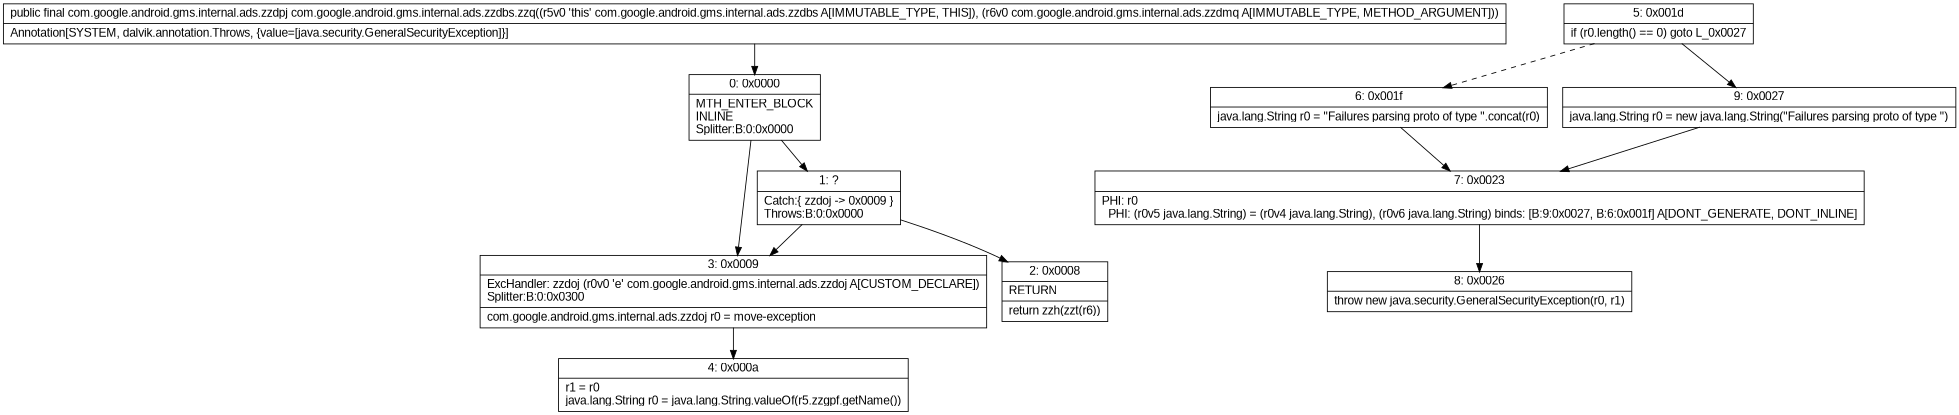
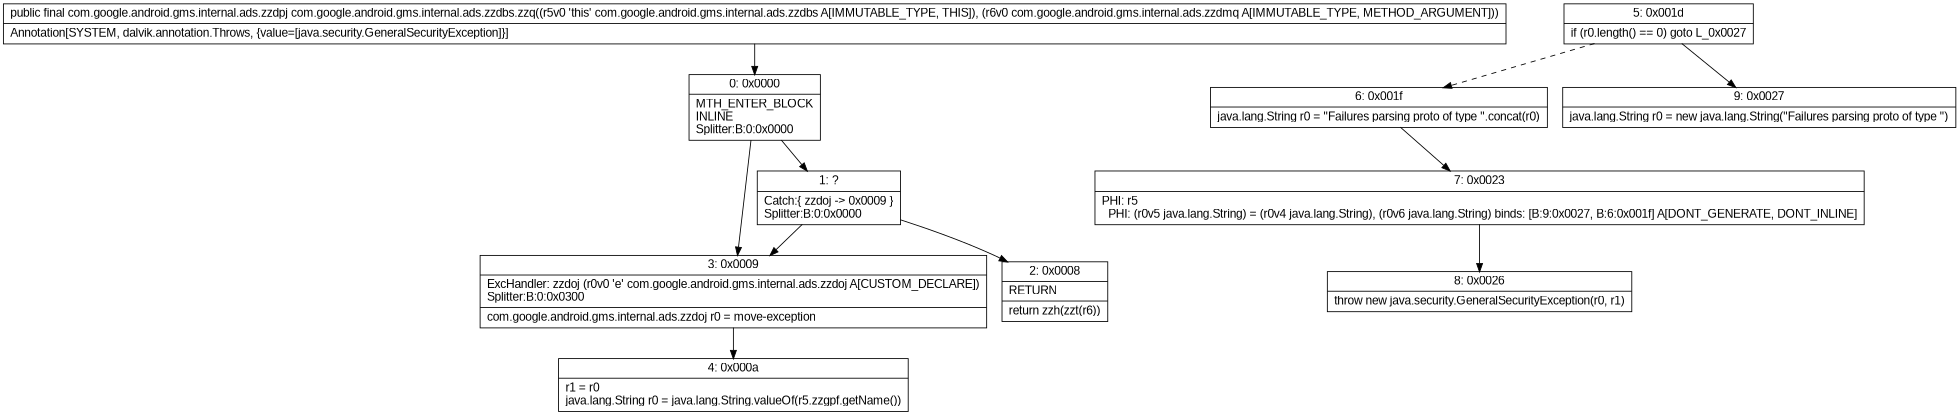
edge "9: 0x0027" -> "7: 0x0023": removed
node "7: 0x0023": text "PHI: r0" -> "PHI: r5"
node "1: ?": text "Throws:B:0:0x0000" -> "Splitter:B:0:0x0000"
